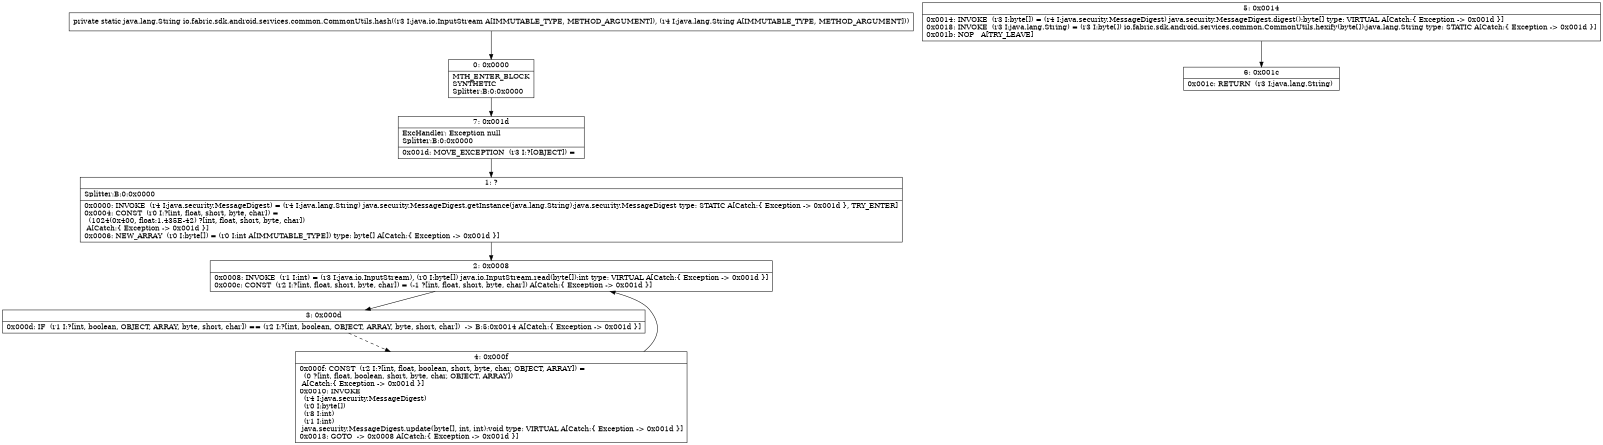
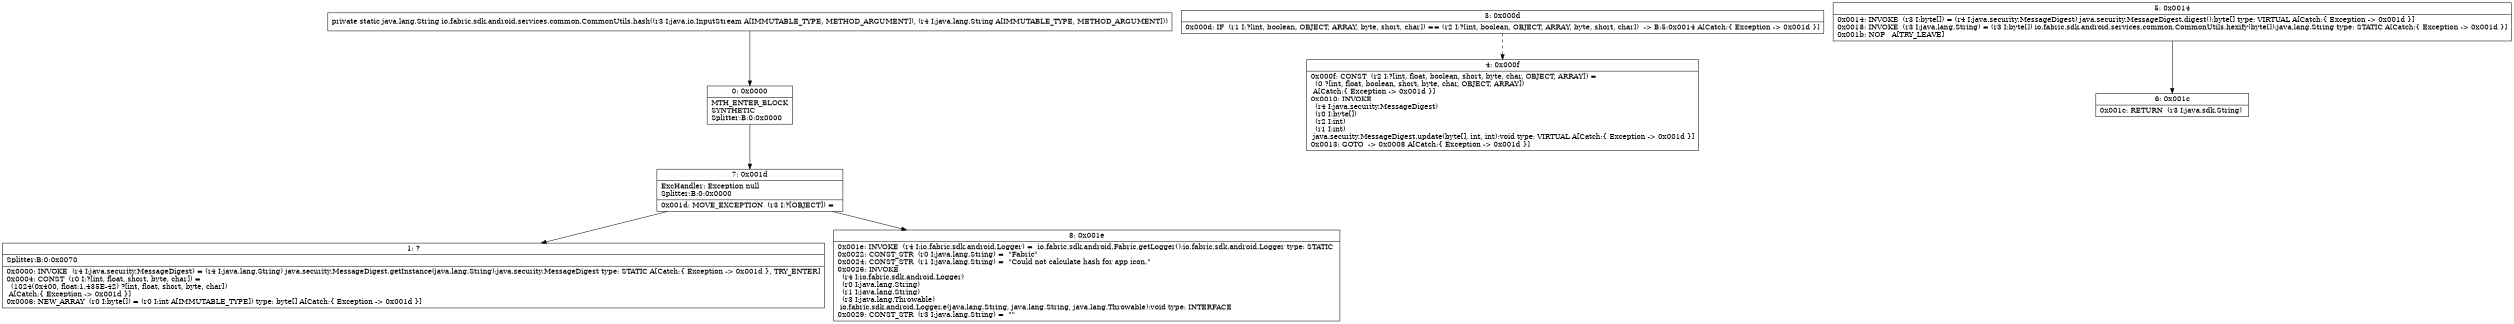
node "6: 0x001c": text "0x001c: RETURN  (r3 I:java.lang.String)" -> "0x001c: RETURN  (r3 I:java.sdk.String)"
node "1: ?": text "Splitter:B:0:0x0000" -> "Splitter:B:0:0x0070"
node "2: 0x0008": removed
node "8: 0x001e": added
node "4: 0x000f": text "(r8 I:int)" -> "(r2 I:int)"
